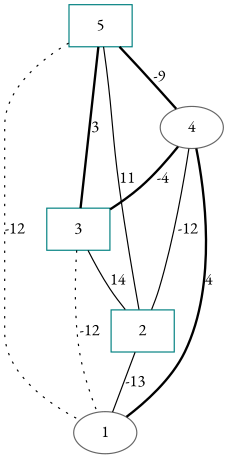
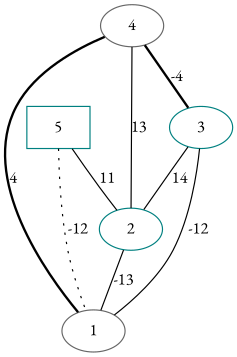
edge "5" -- "4": removed, label "-9"
edge "5" -- "3": removed, label "3"
node "3": shape box -> ellipse
edge "4" -- "2": label "-12" -> "13"
node "2": shape box -> ellipse
edge "3" -- "1": style dotted -> solid
